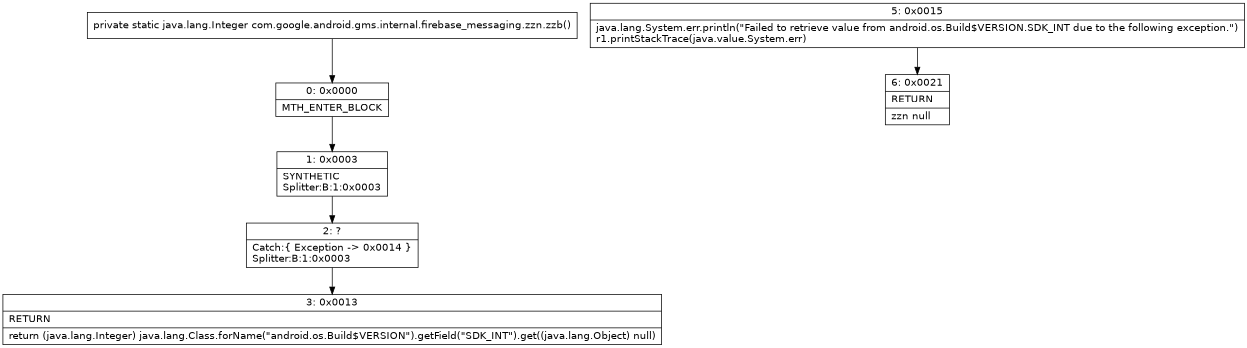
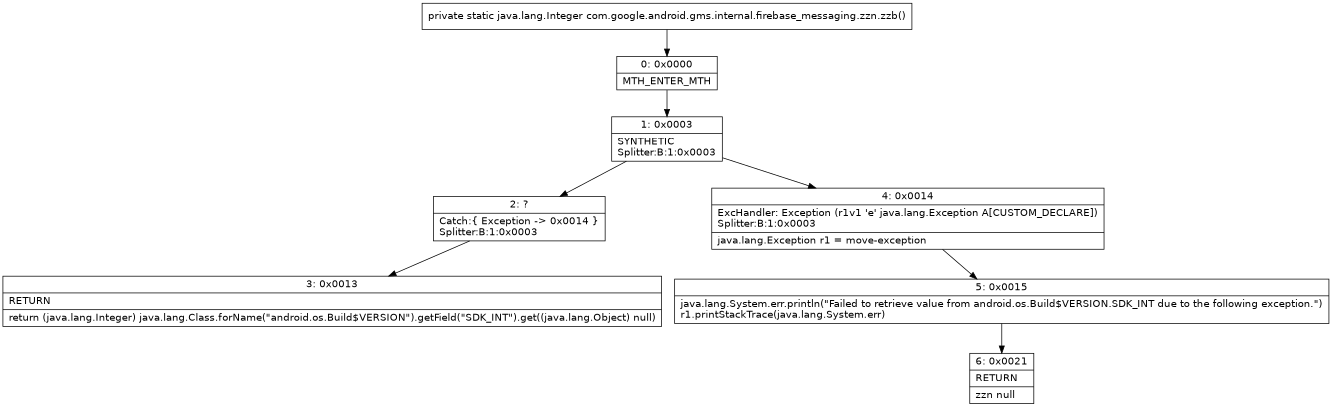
node "5: 0x0015": text "r1.printStackTrace(java.value.System.err)" -> "r1.printStackTrace(java.lang.System.err)"
node "0: 0x0000": text "MTH_ENTER_BLOCK" -> "MTH_ENTER_MTH"
node "4: 0x0014": added
